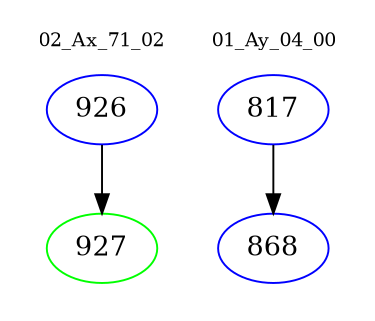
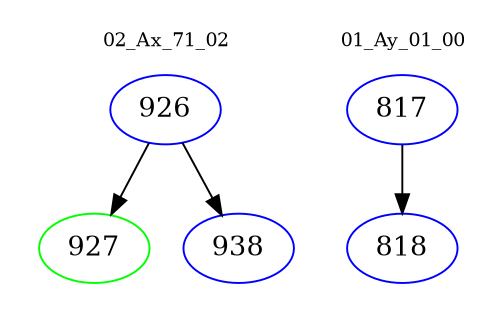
cluster "01_Ay_04_00": label "01_Ay_04_00" -> "01_Ay_01_00"
node "938": added
node "868": label "868" -> "818"
